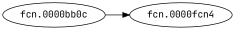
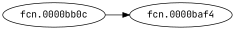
node "fcn.0000fcn4": label "fcn.0000fcn4" -> "fcn.0000baf4"
